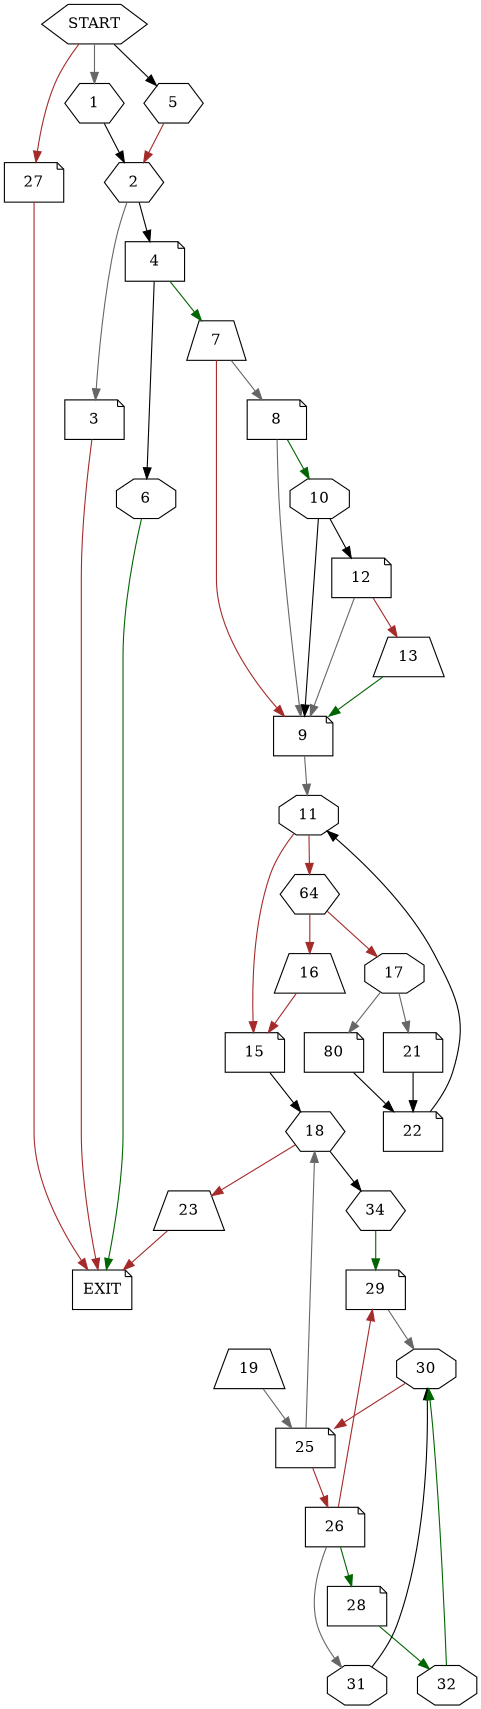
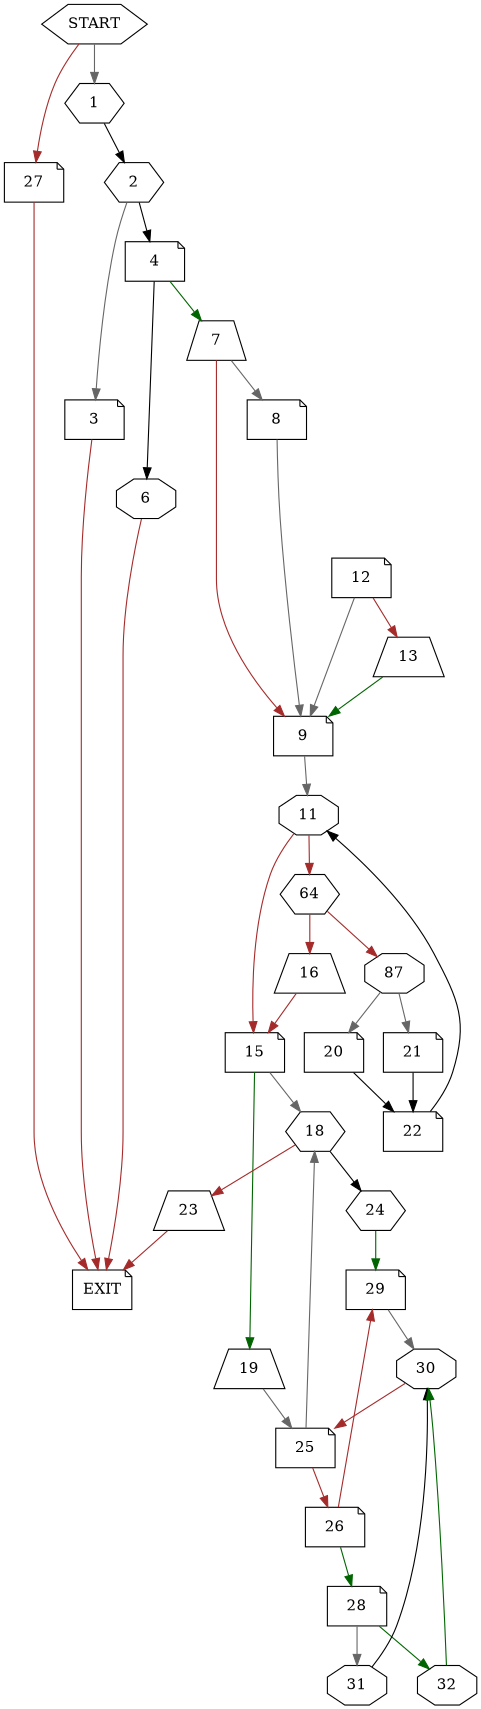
node "5": removed
node "10": removed
edge "6" -> "EXIT": color darkgreen -> brown
node "17": label "17" -> "87"
node "80": label "80" -> "20"
edge "15" -> "18": color black -> gray40
edge "15" -> "19": added
node "34": label "34" -> "24"
edge "26" -> "31": now "28" -> "31"
